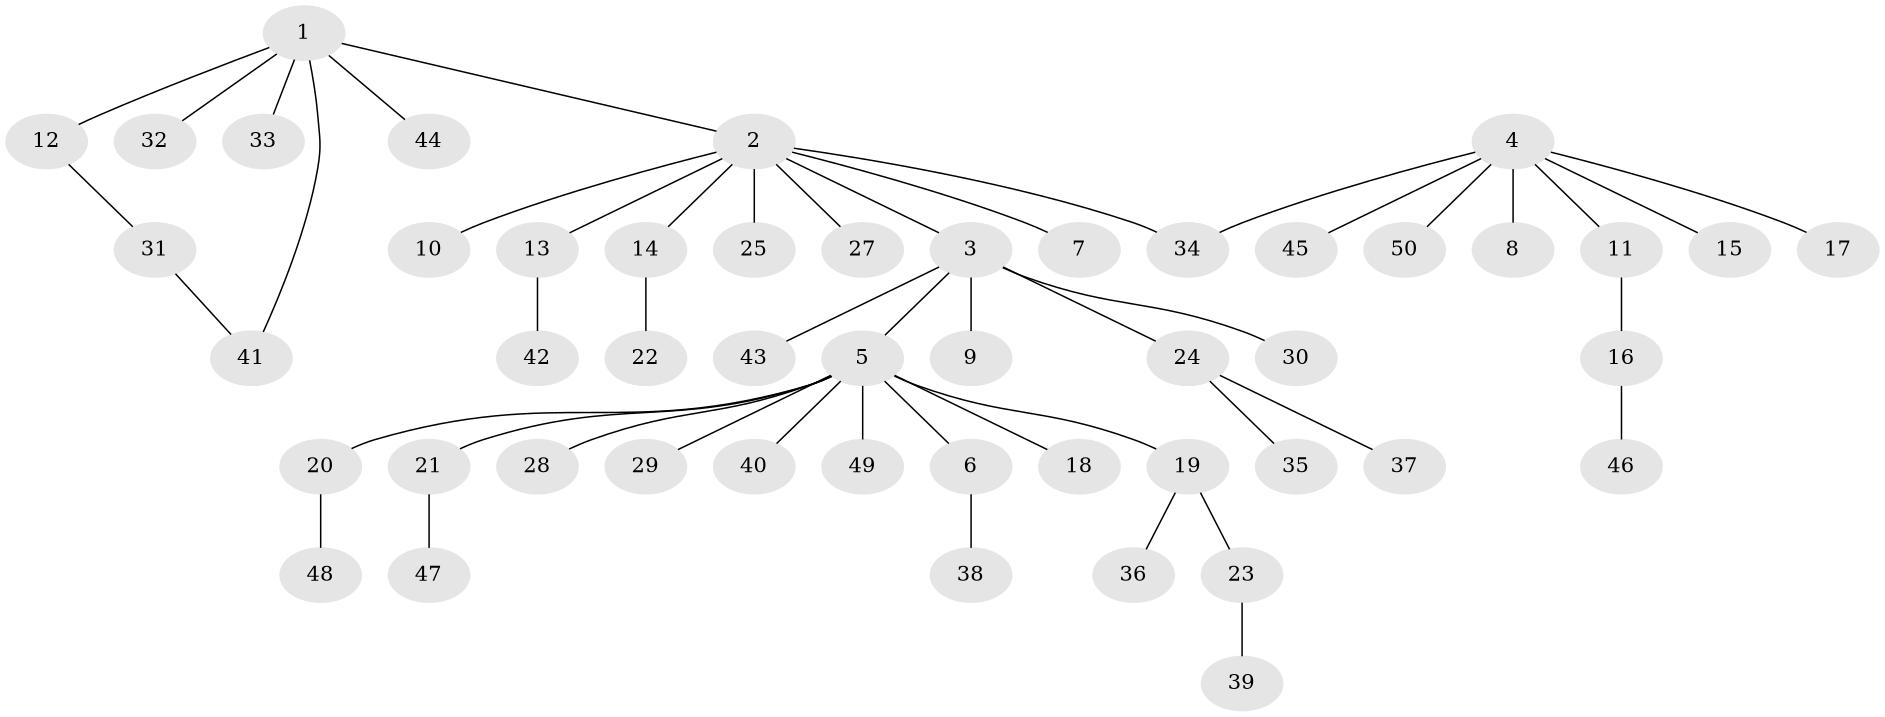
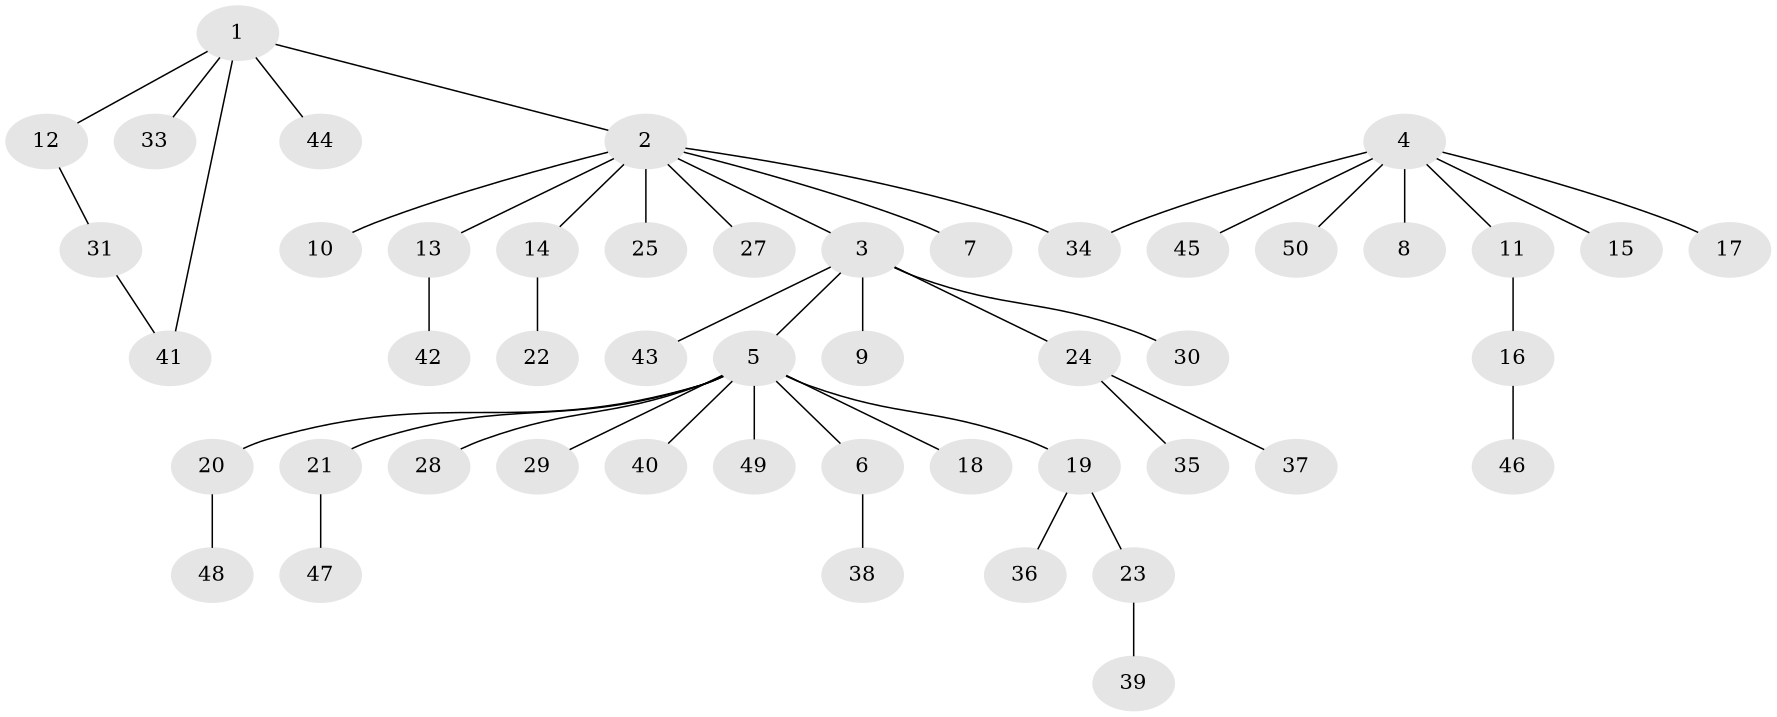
node "32": removed
